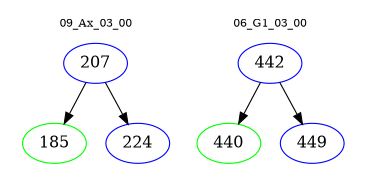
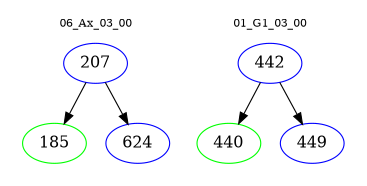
cluster "09_Ax_03_00": label "09_Ax_03_00" -> "06_Ax_03_00"
cluster "06_G1_03_00": label "06_G1_03_00" -> "01_G1_03_00"
node "224": label "224" -> "624"
